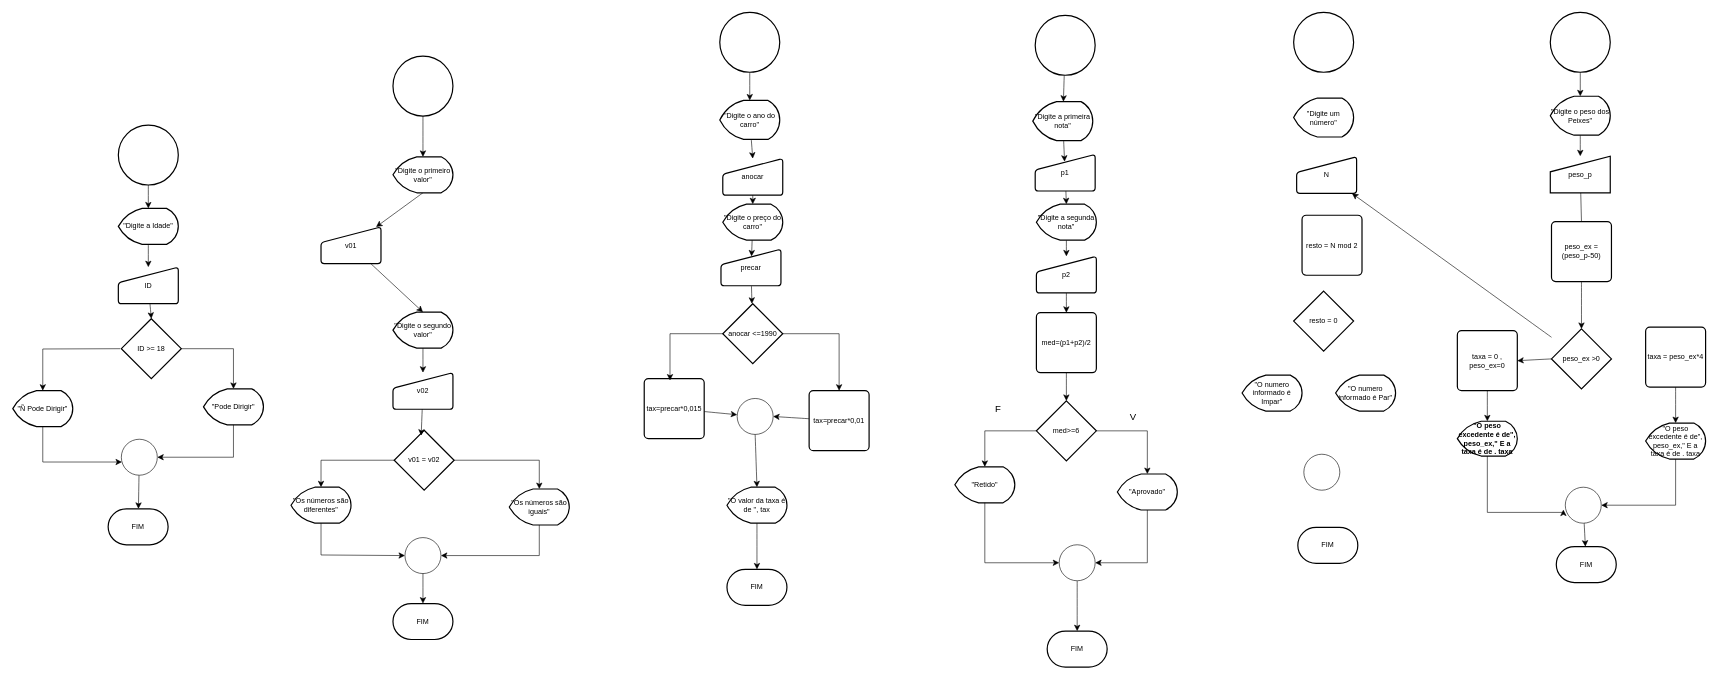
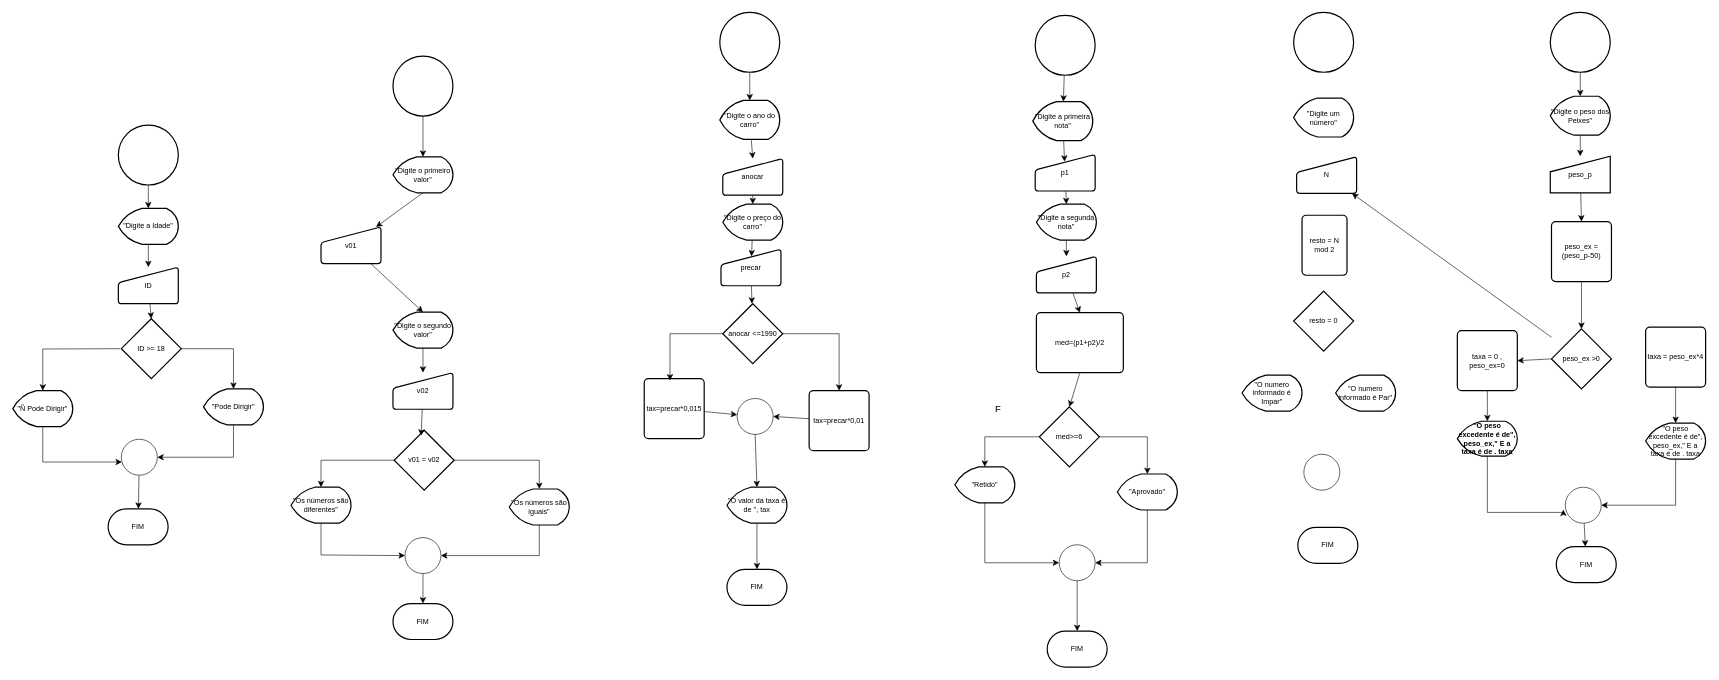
edge "peso_p" -- "peso_ex = (peso_p-50)": arrowhead none -> classic
node "resto = N mod 2": size 60x60 -> 45x60
node "med=(p1+p2)/2": size 60x60 -> 87x60
node "V": removed
node "med>=6": moved (1067, 431) -> (1070, 437)
